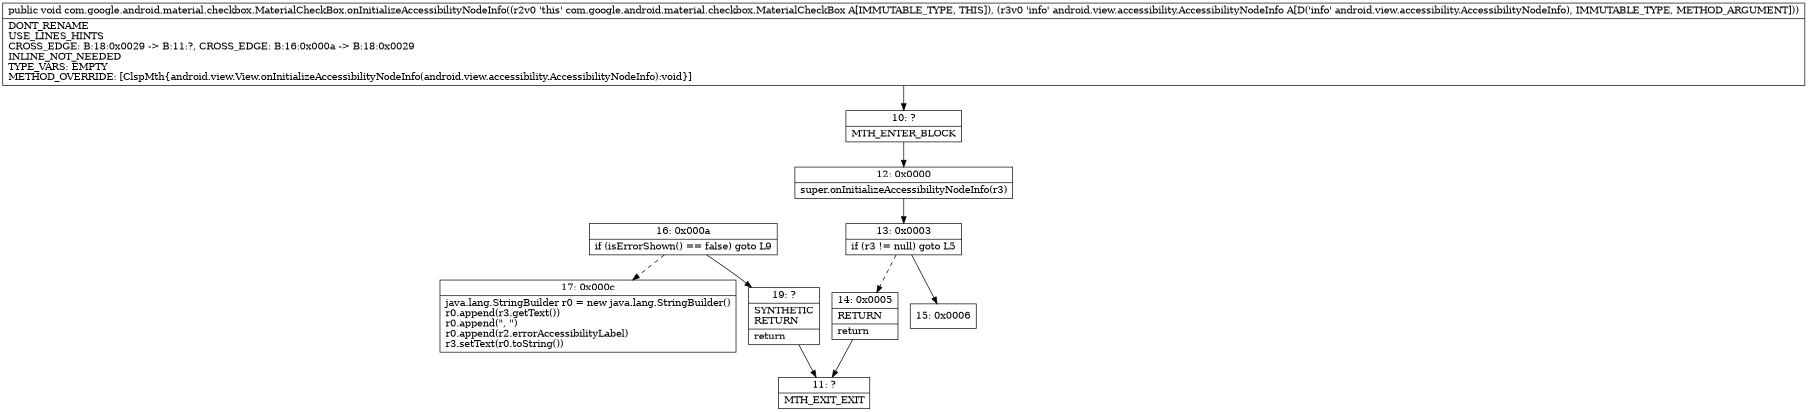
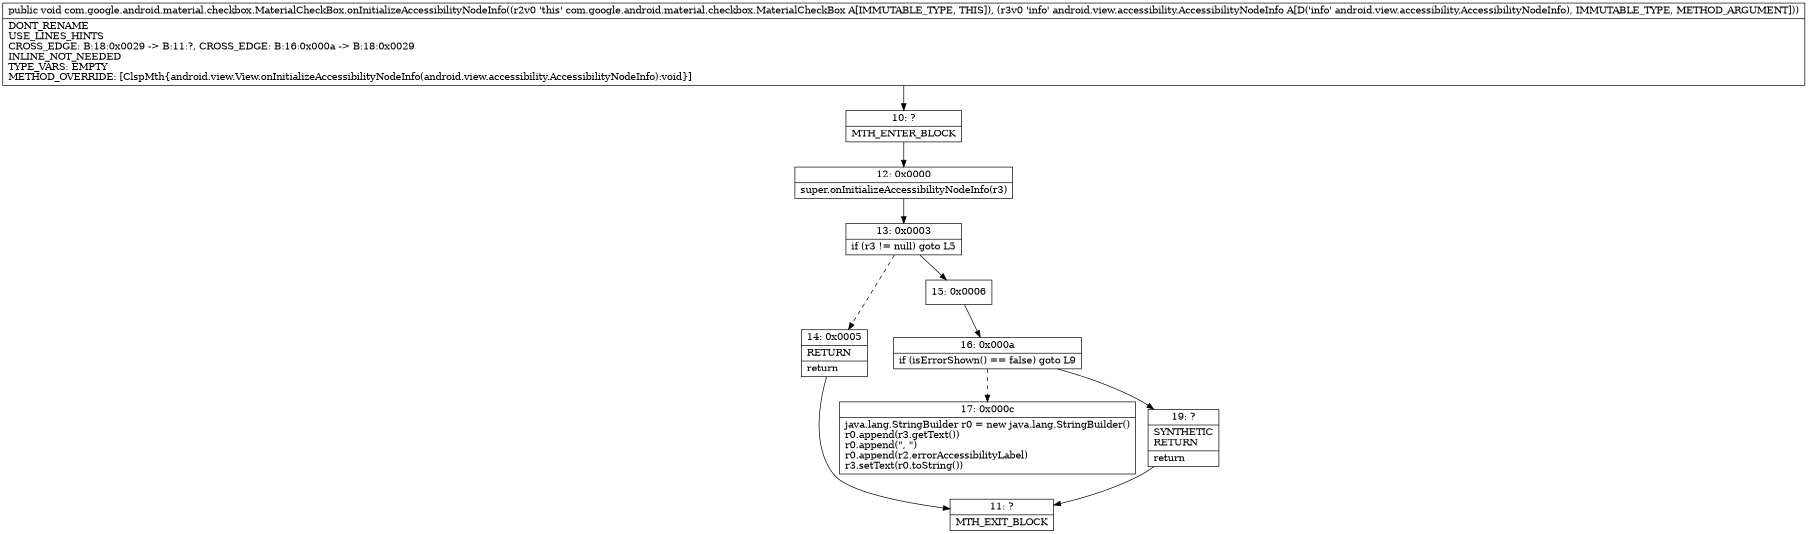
edge "15: 0x0006" -> "16: 0x000a": added
node "11: ?": text "MTH_EXIT_EXIT" -> "MTH_EXIT_BLOCK"
